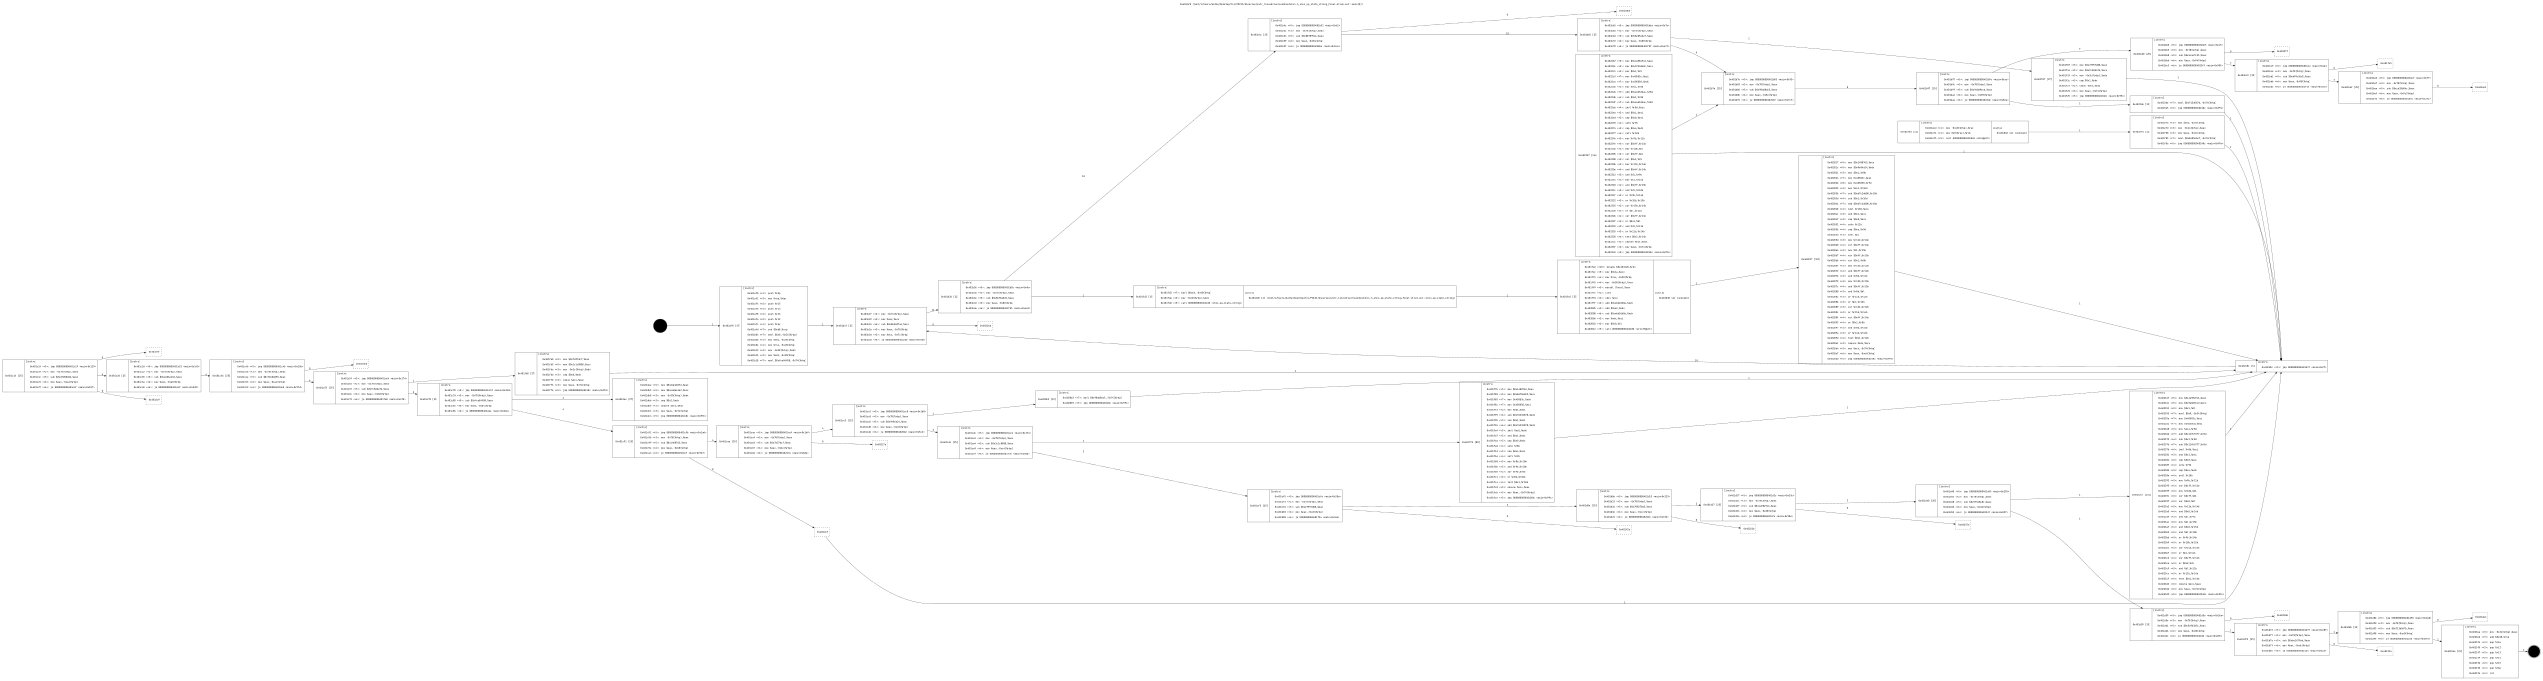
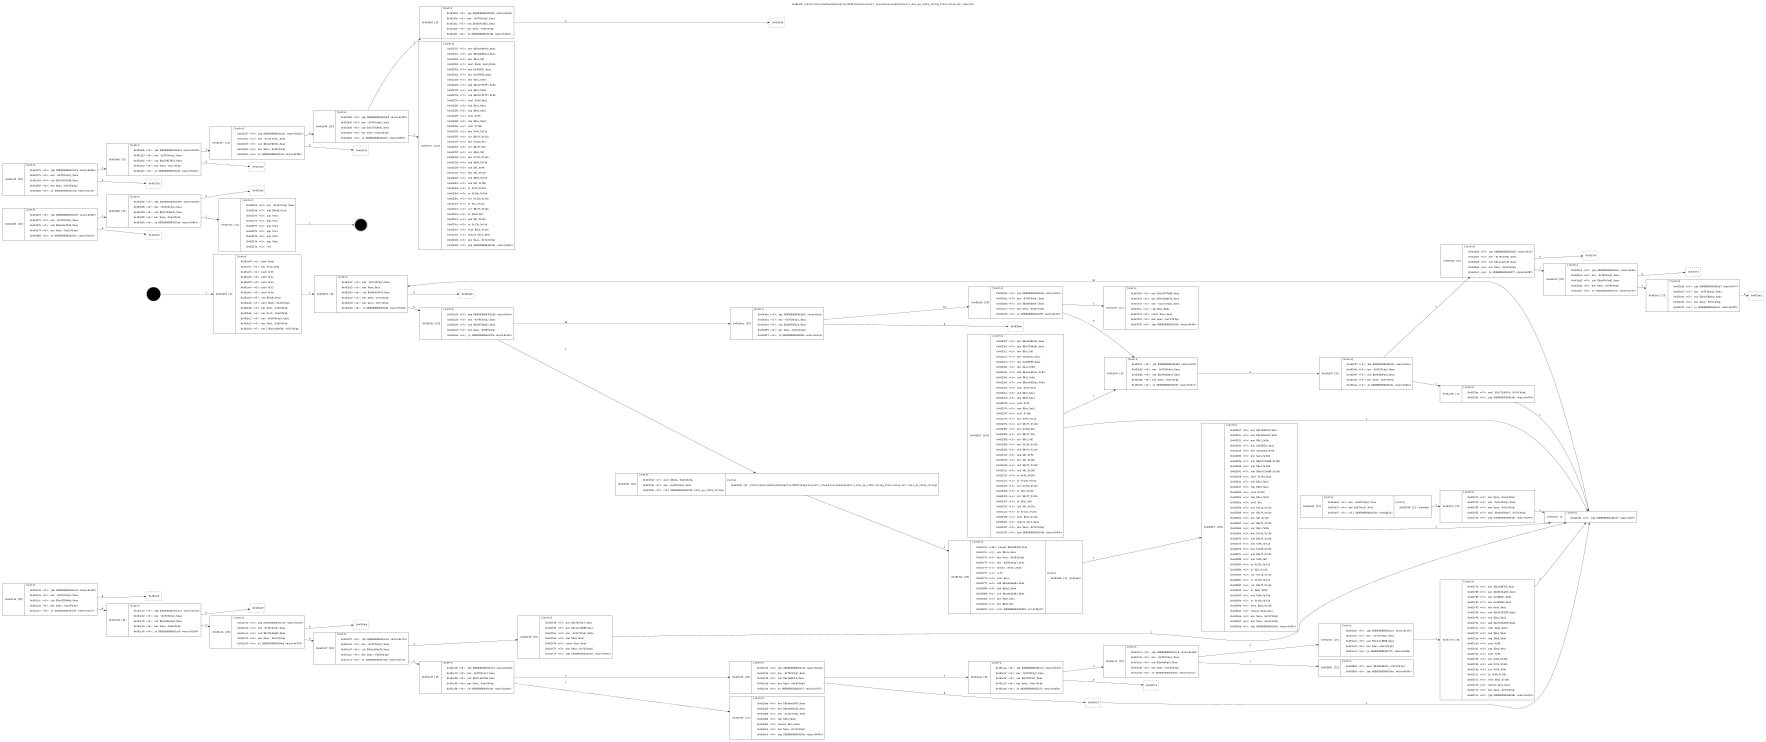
edge "0x401f0f [27]" -> "0x40248c [5]": removed, label "1"
edge "0x4020b2 [12]" -> "0x40248c [5]": removed, label "1"
edge "0x401c14 [25]" -> "0x401dc9": now "0x401c2d [25]" -> "0x401dc9"
edge "0x402347 [151]" -> "0x40248c [5]": removed, label "1"
edge "0x401cdc [25]" -> "0x401cf5 [25]": removed, label "2"
edge "0x401d59 [25]" -> "0x401d72 [25]": removed, label "1"
